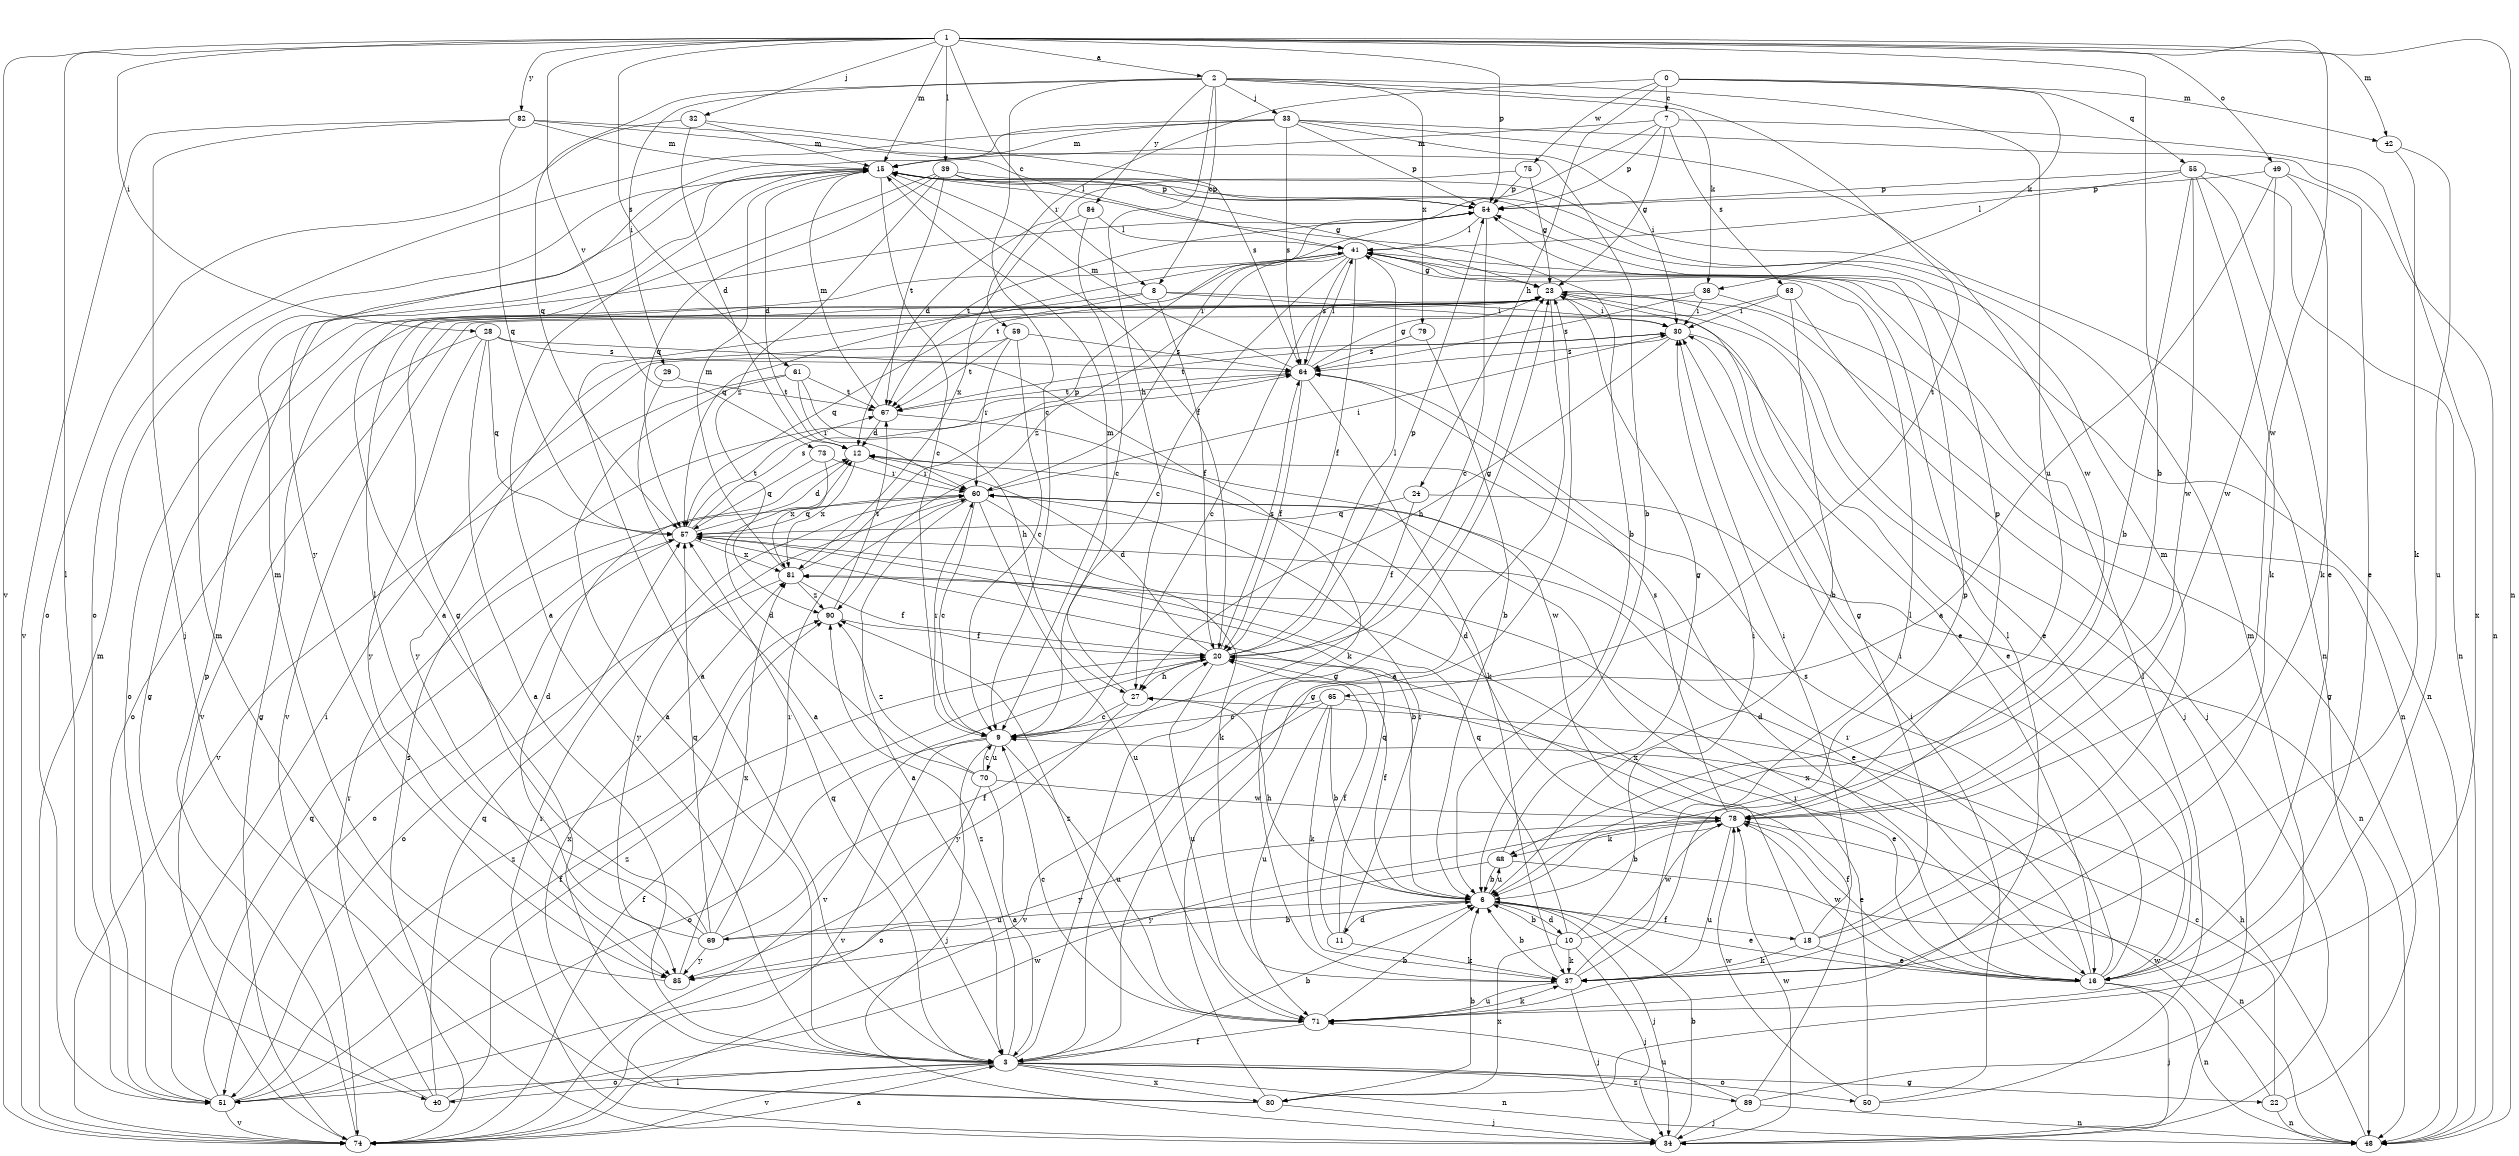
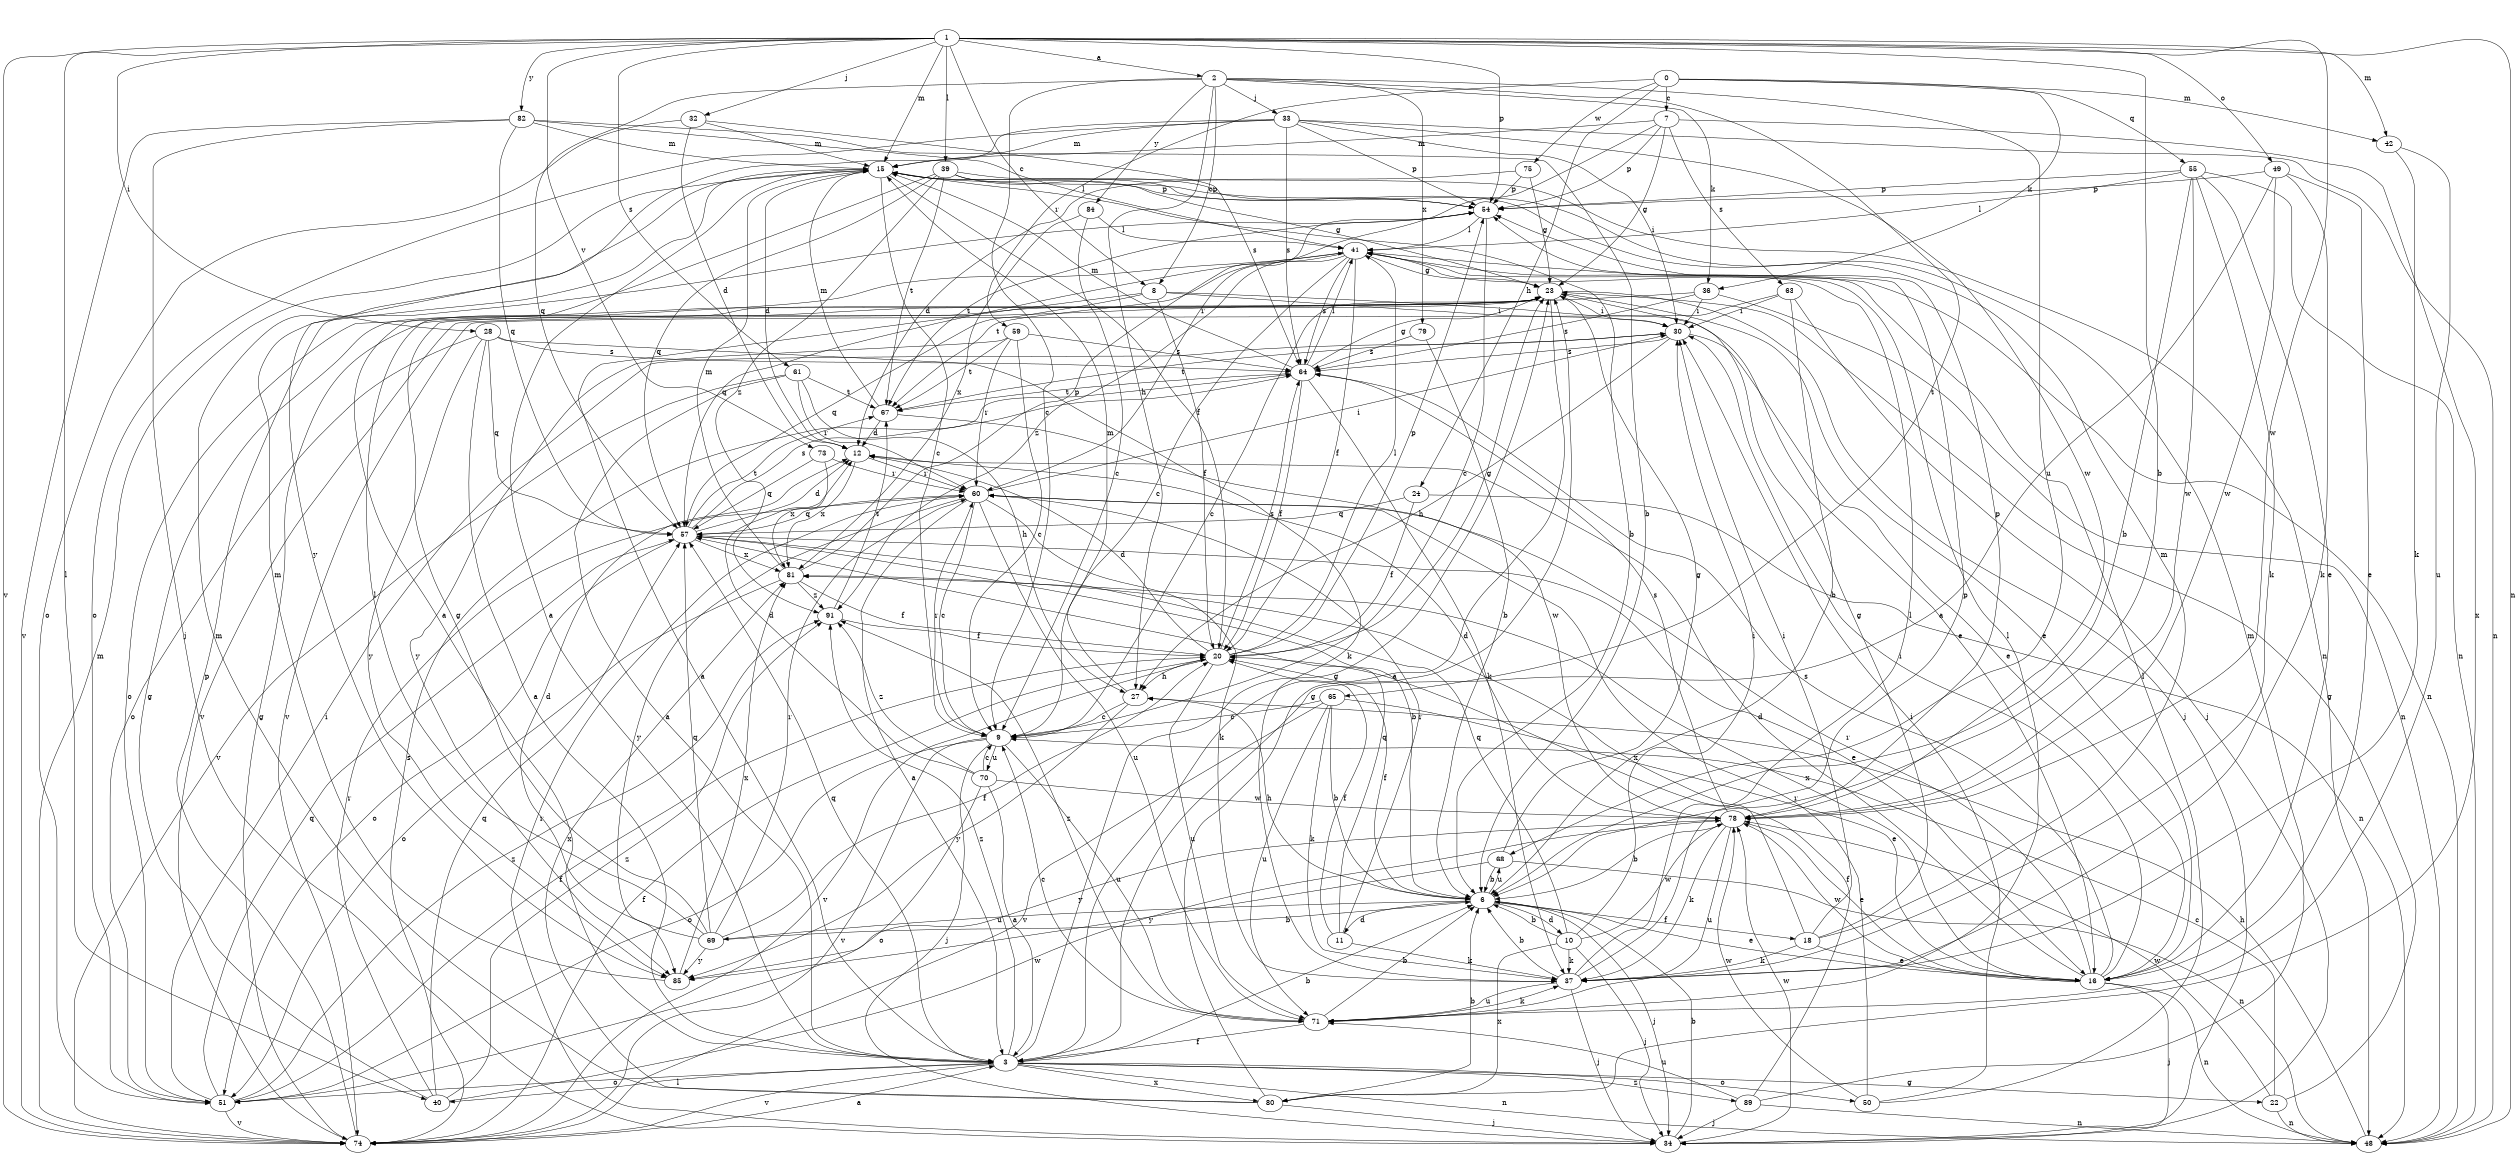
node "29": removed
node "90": label "90" -> "91"
edge "78" -> "68": now "78" -> "37"
